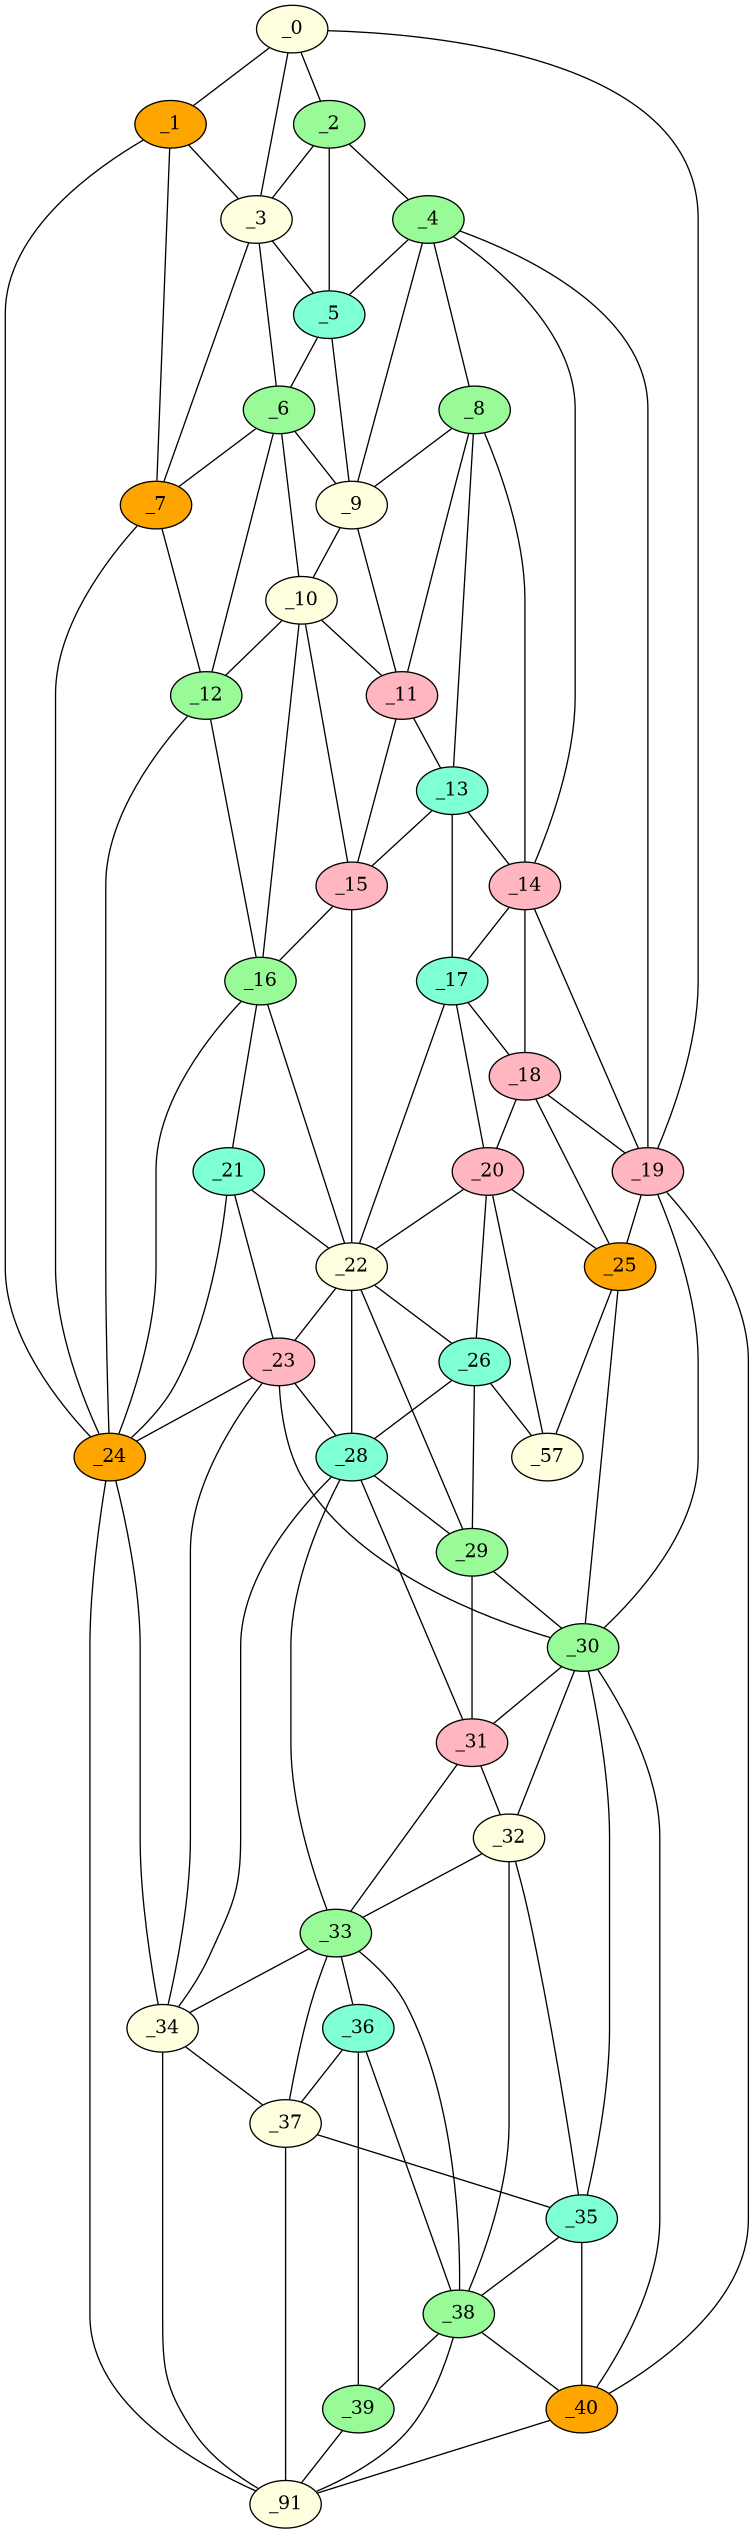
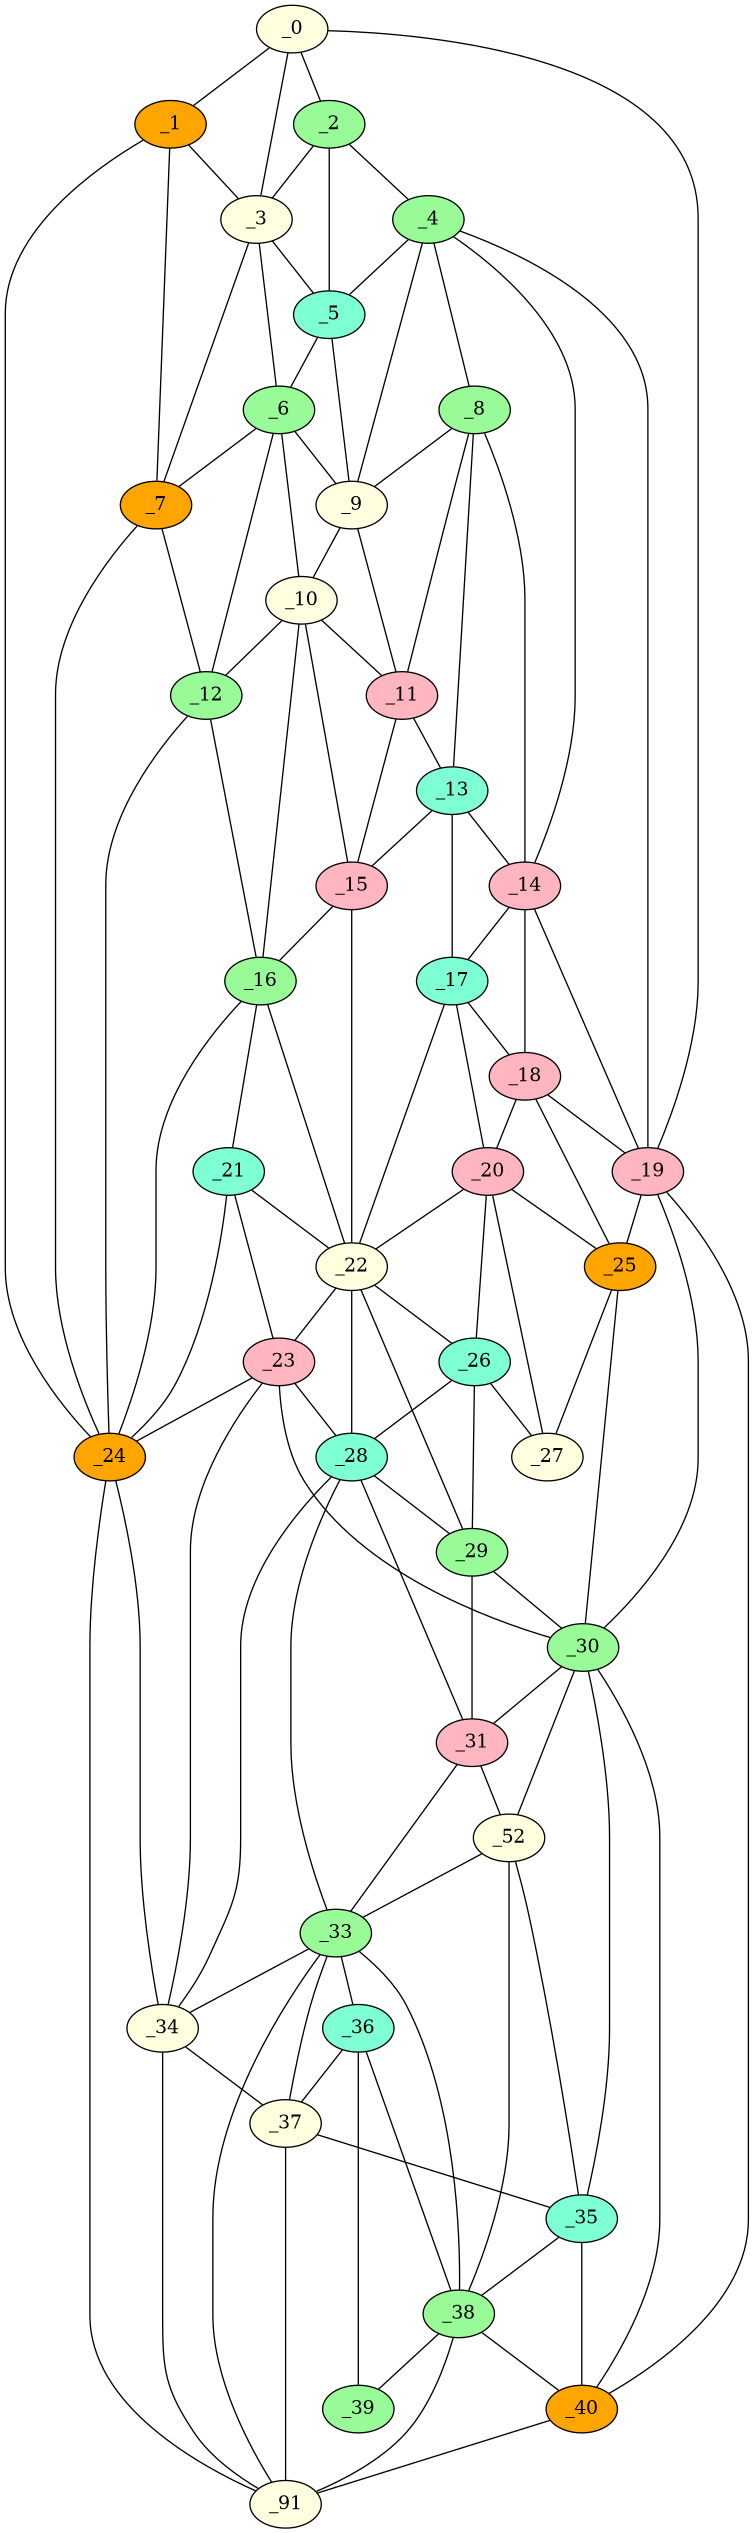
node "_57": label "_57" -> "_27"
node "_32": label "_32" -> "_52"
edge "_39" -- "_91": now "_33" -- "_91"
